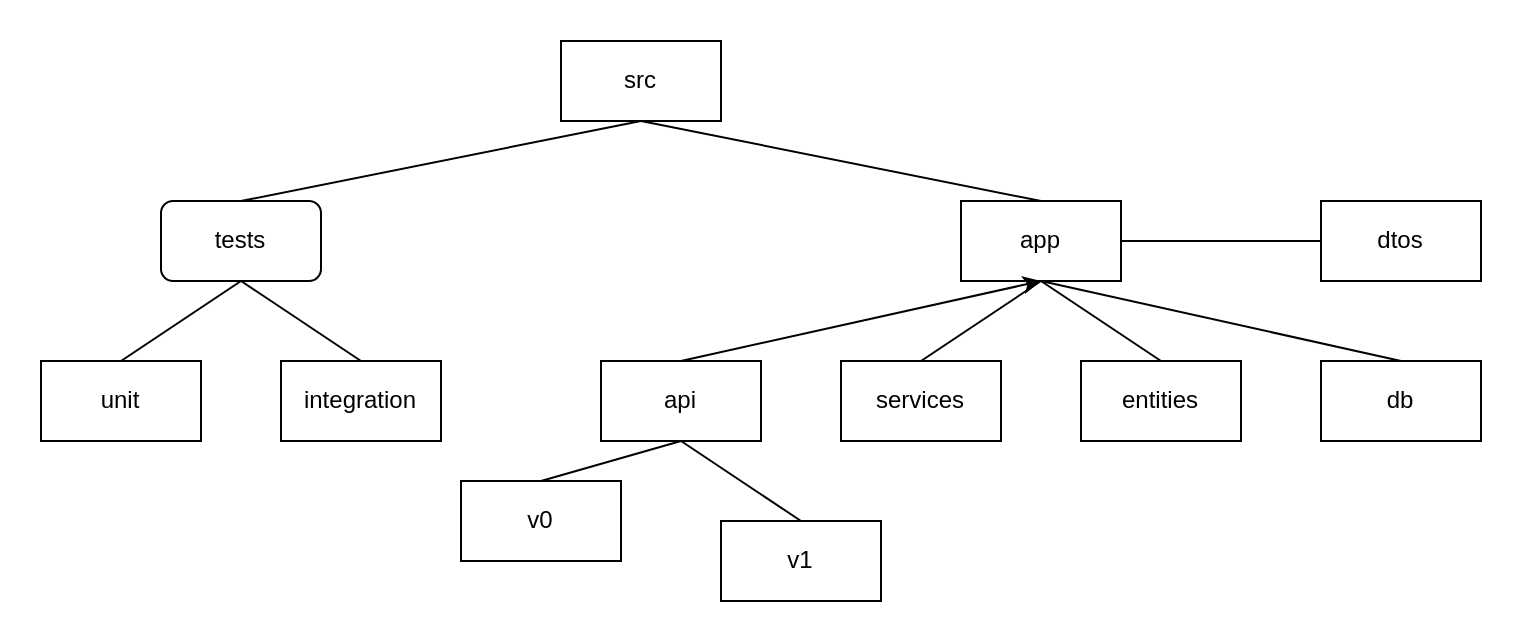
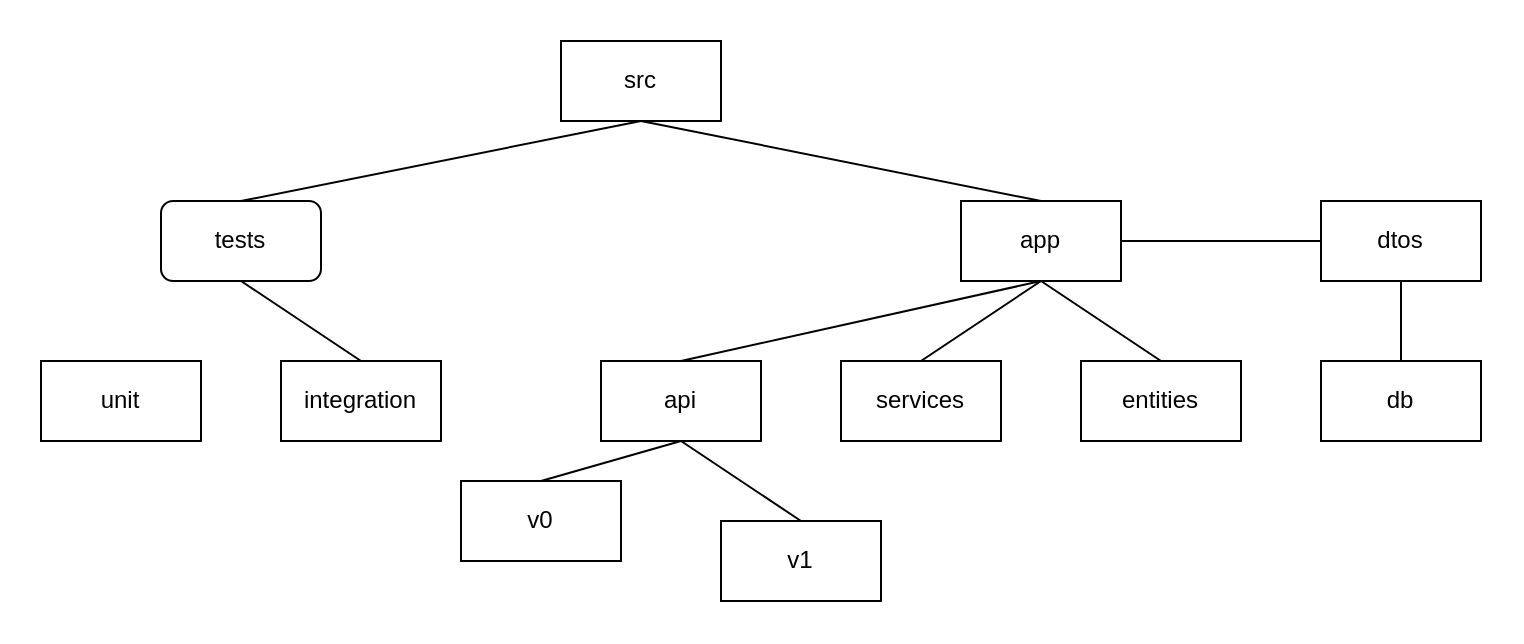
edge "api" -> "app": arrowhead classic -> none
edge "tests" -- "unit": removed
edge "app" -- "db": now "dtos" -- "db"
